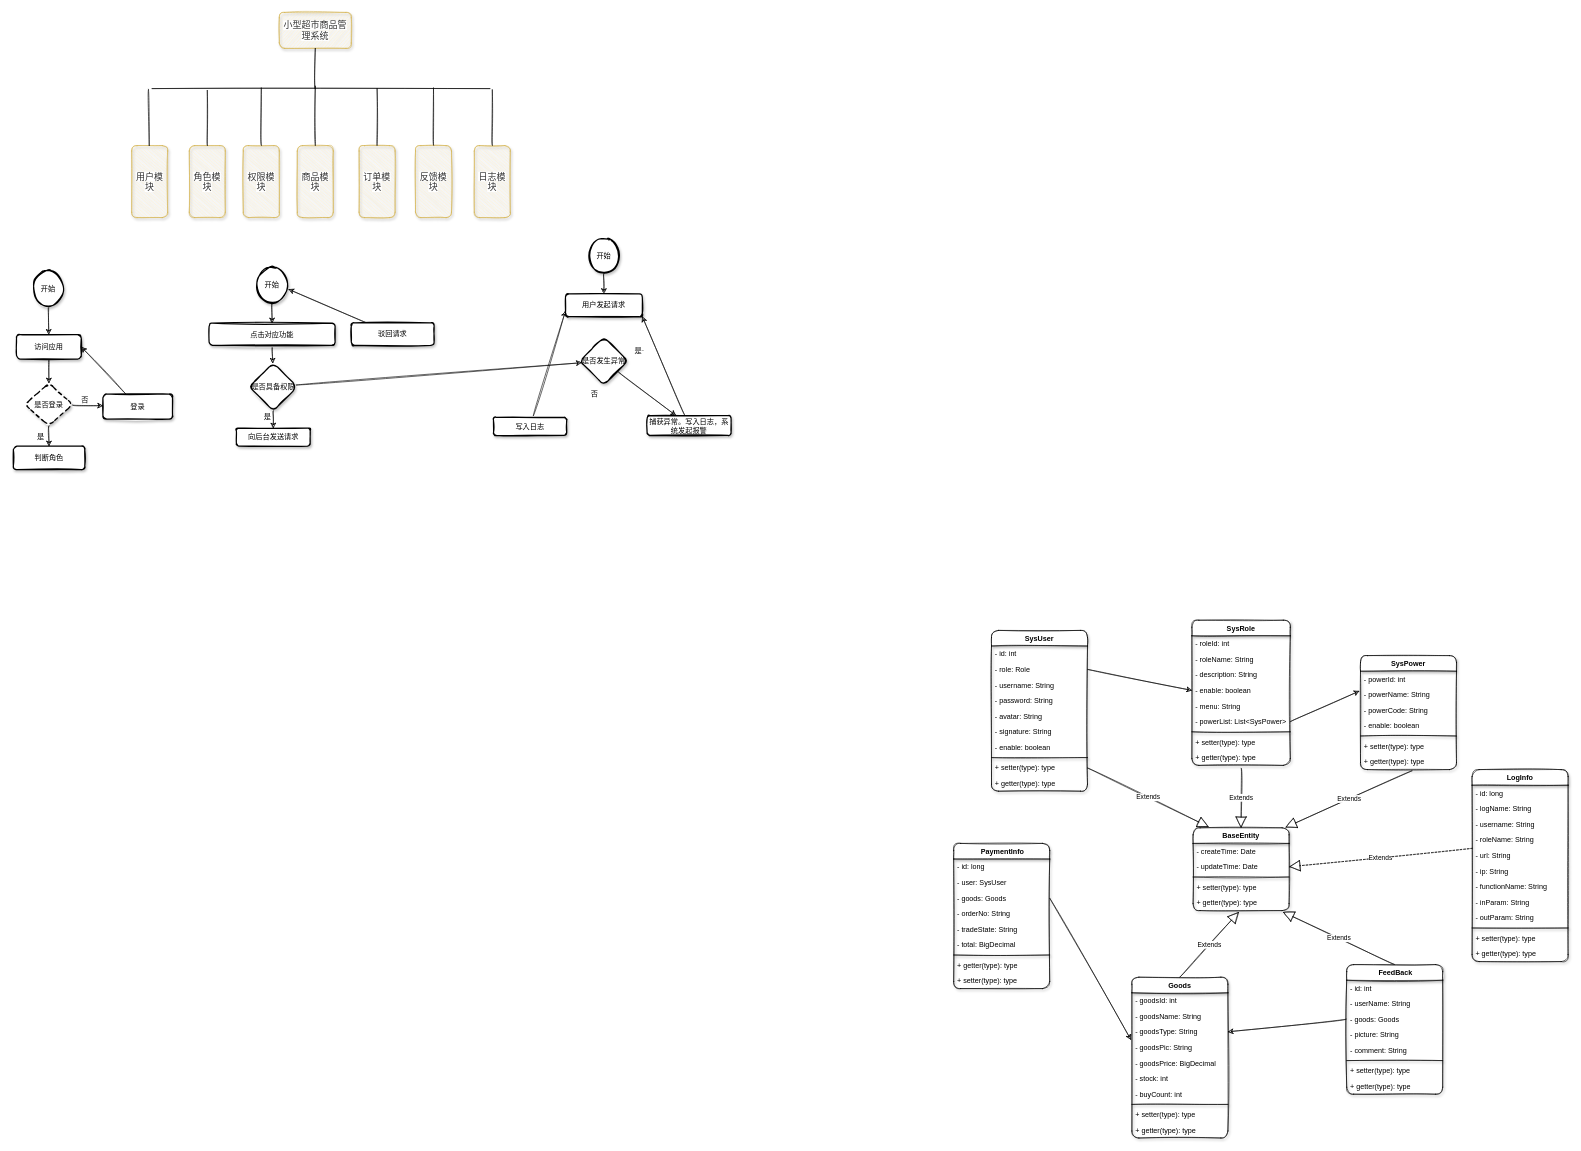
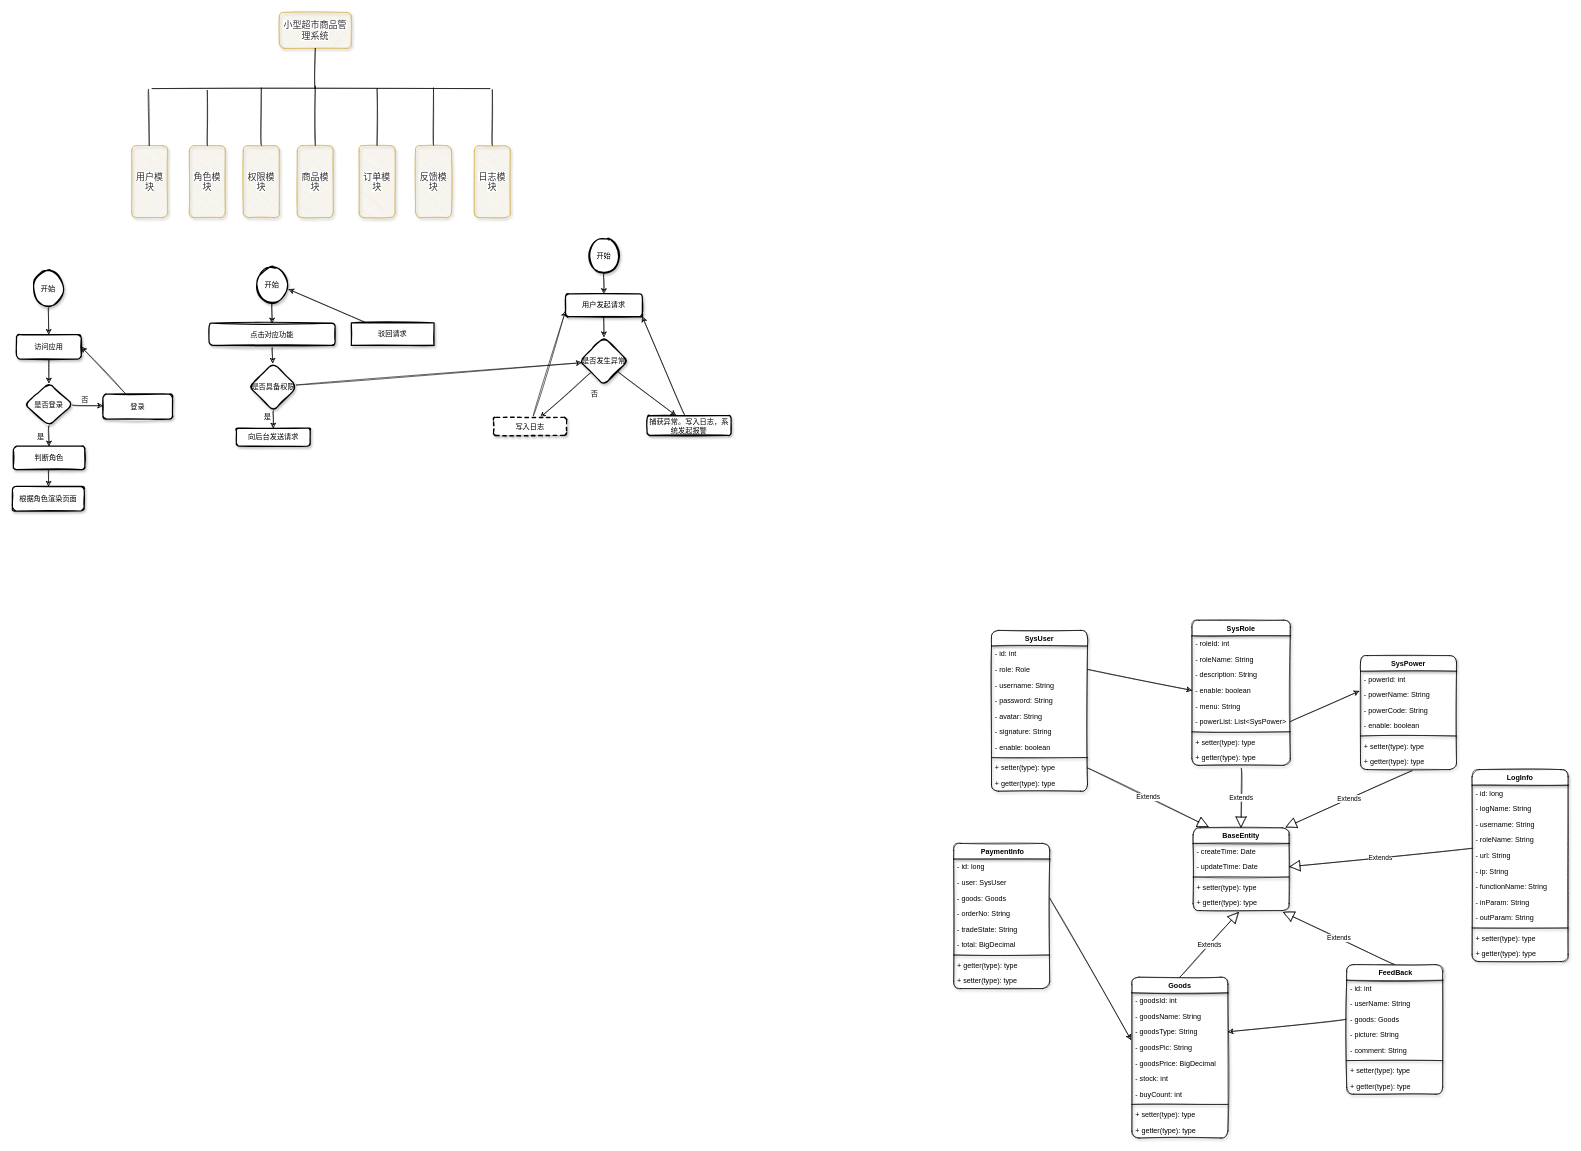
edge "用户发起请求" -> "是否发生异常": added
node "驳回请求": shape rounded rectangle -> rectangle
node "是·": removed
edge "是否发生异常" -> "写入日志": added
node "是否登录": style dashed -> solid
node "写入日志": style solid -> dashed
edge "判断角色" -> "根据角色渲染页面": added
node "根据角色渲染页面": added
edge "- url: String" -> "- updateTime: Date": style dashed -> solid
